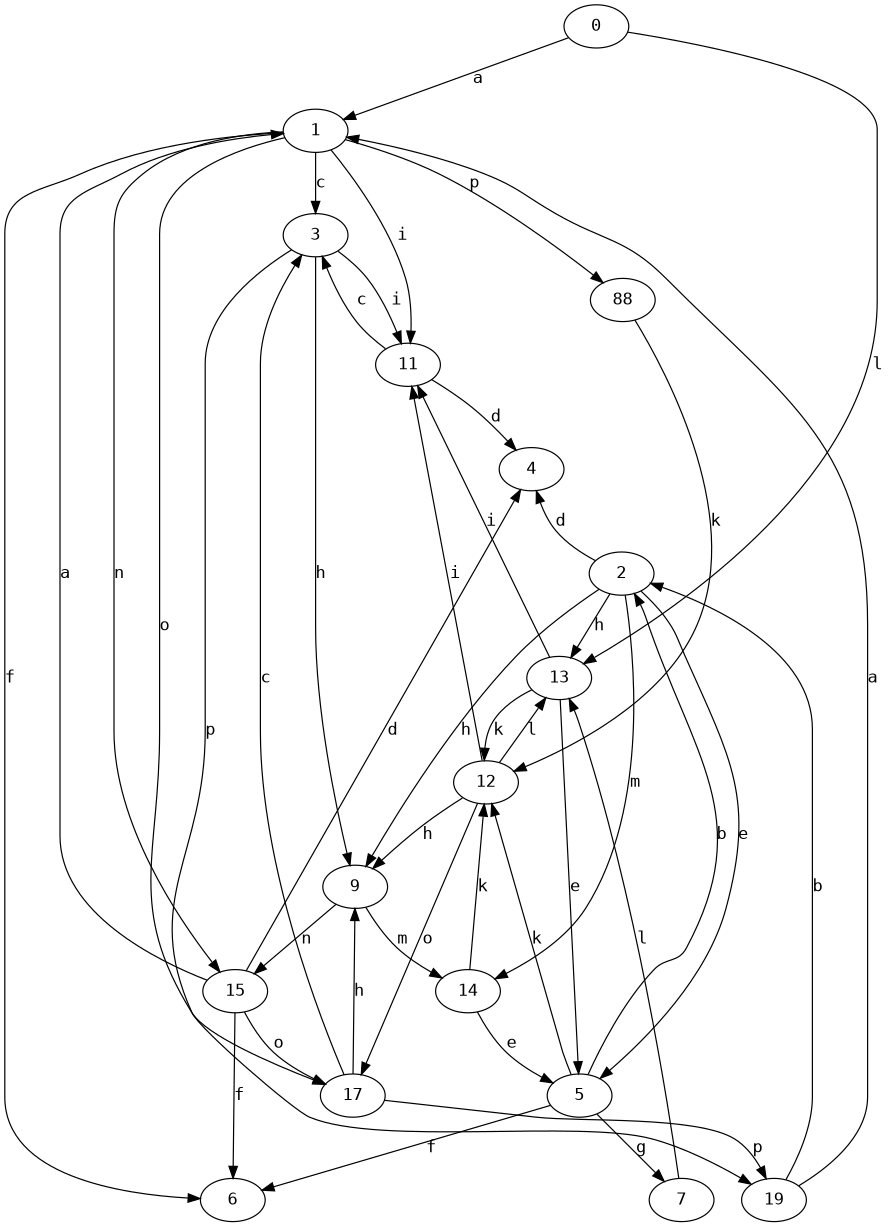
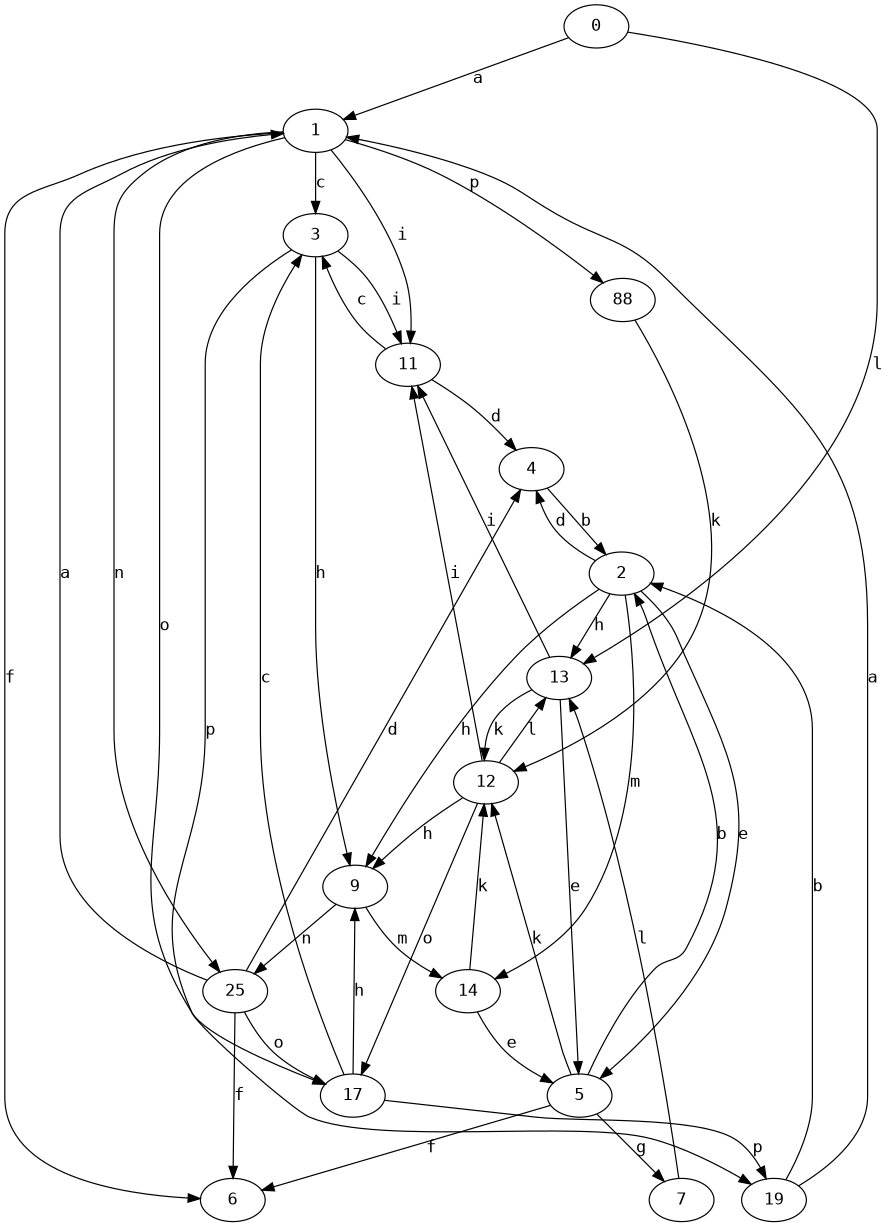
edge "4" -> "2": added, label "b"
node "15": label "15" -> "25"
